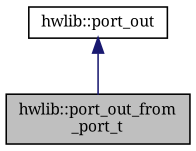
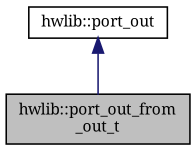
node "hwlib::port_out_from _port_t": label "hwlib::port_out_from _port_t" -> "hwlib::port_out_from _out_t"
